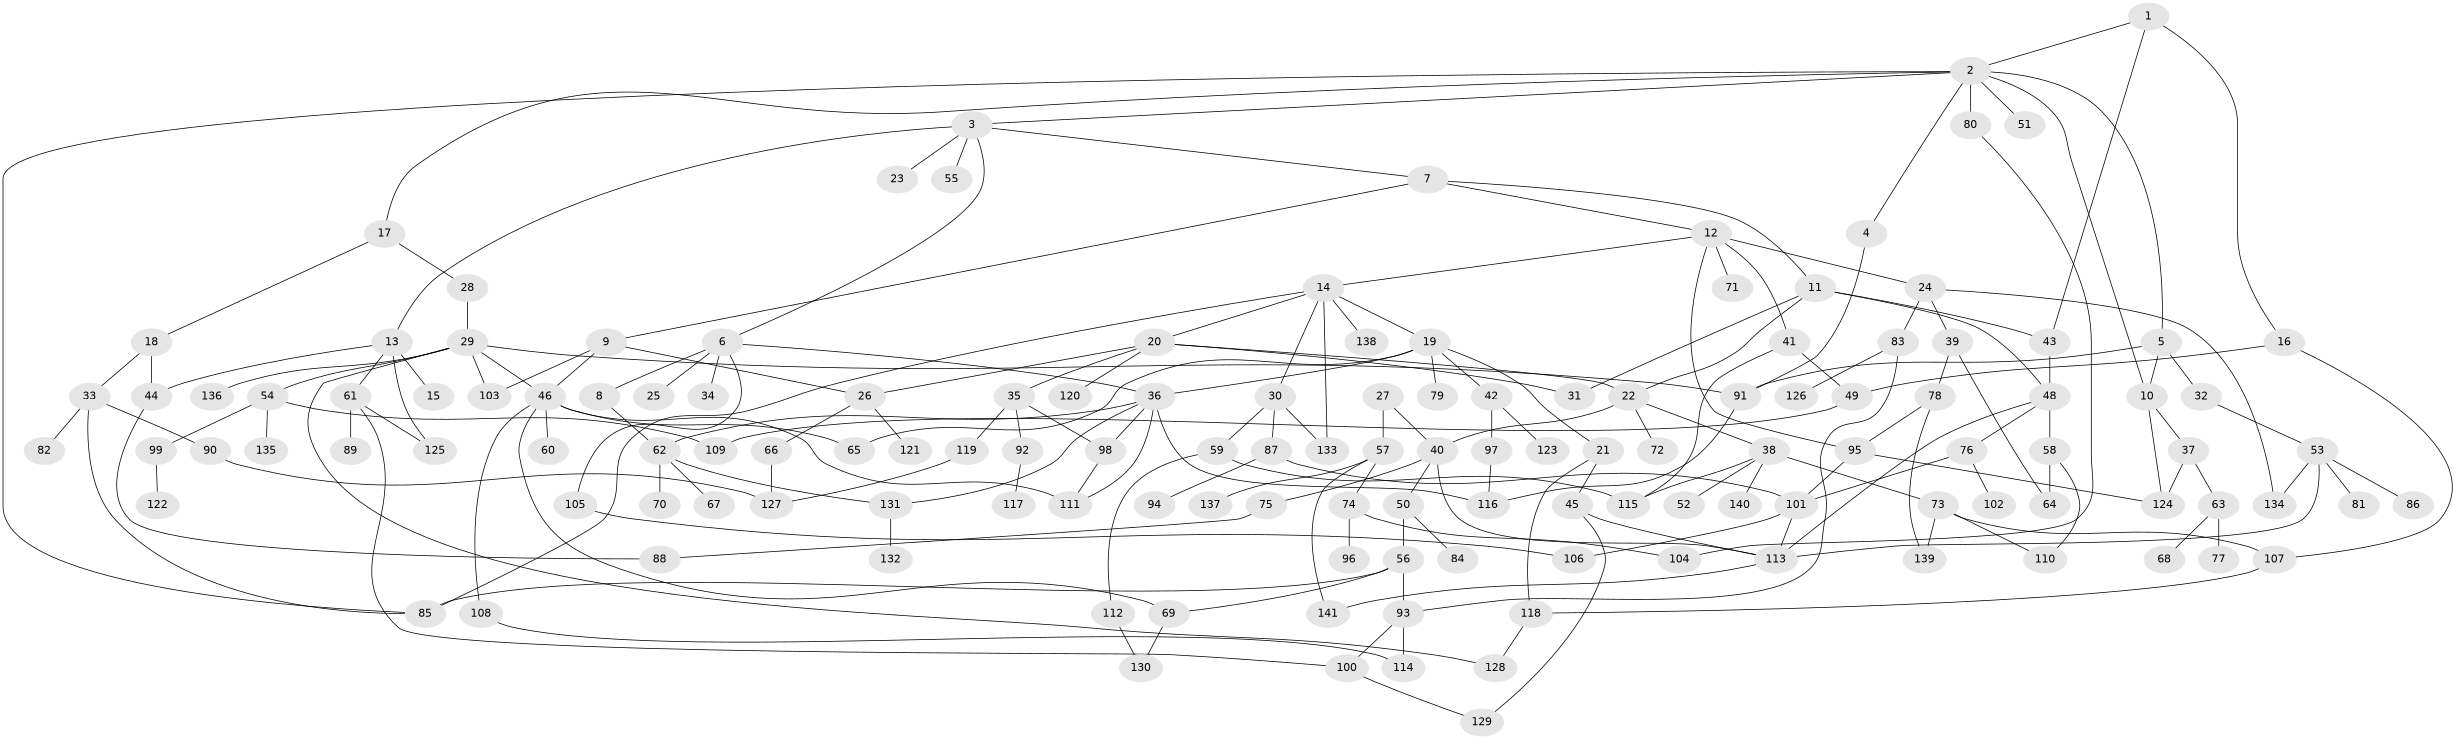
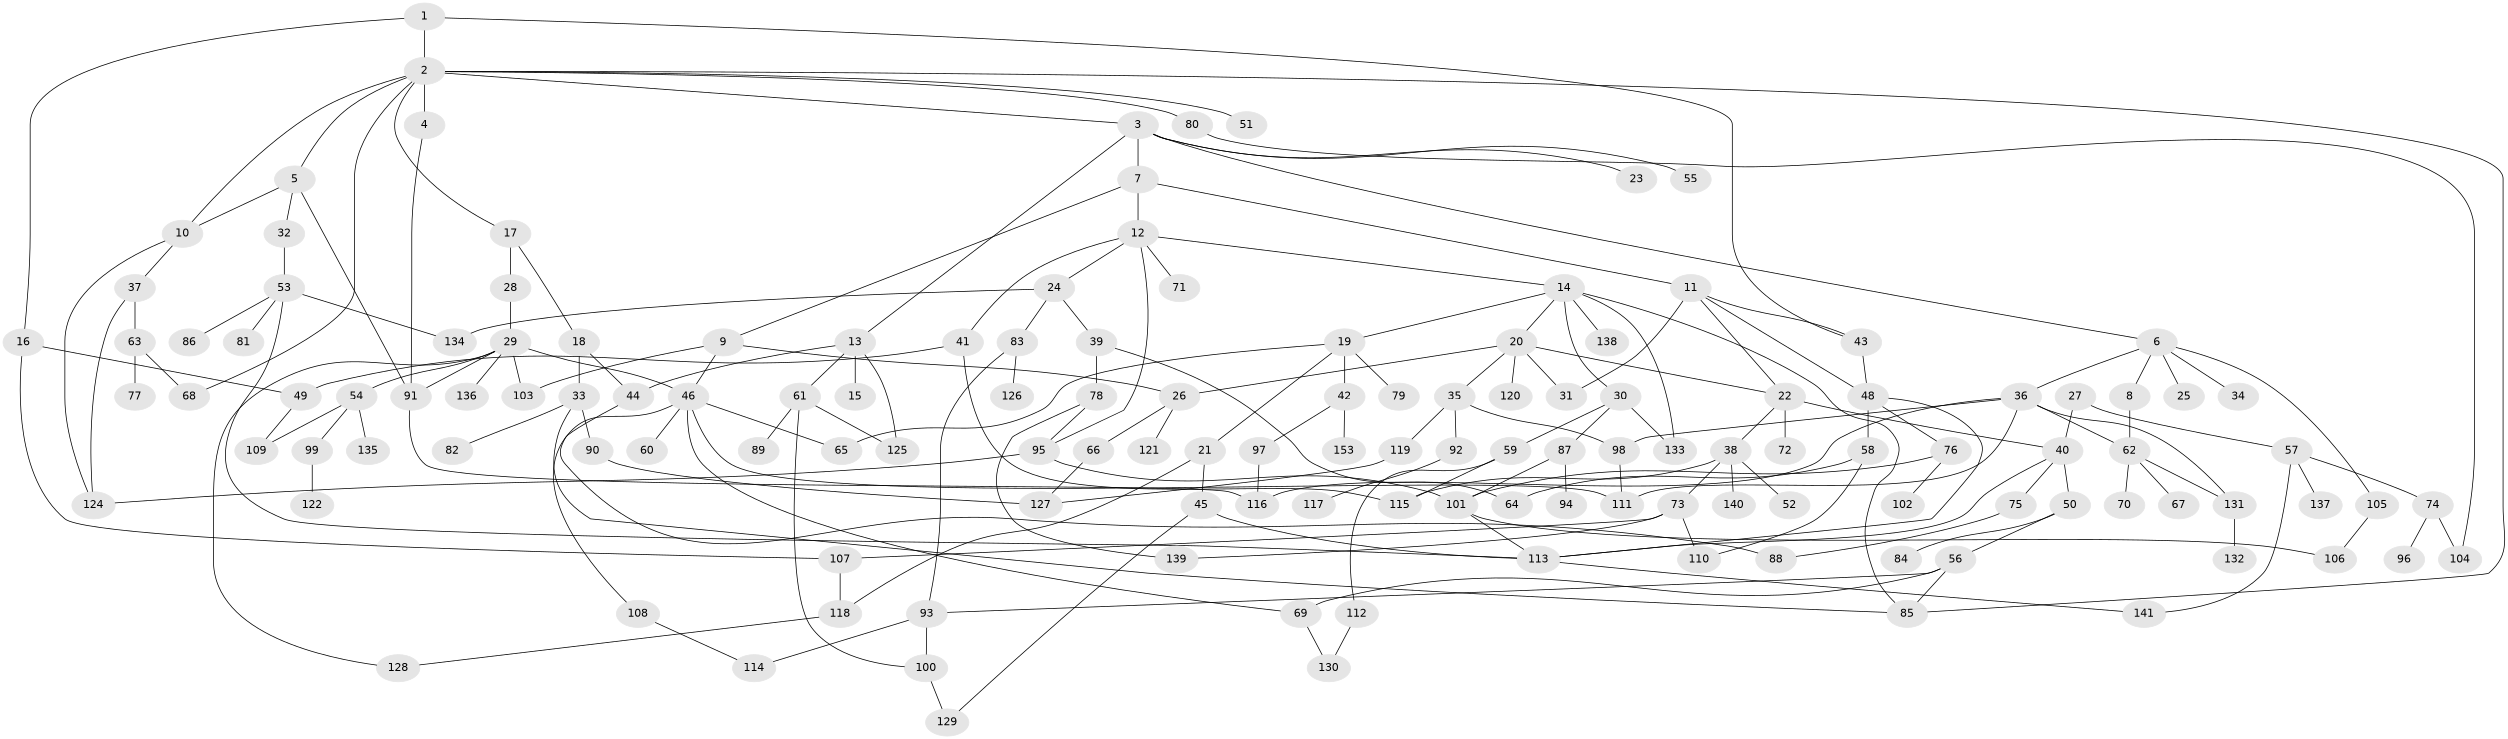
edge "2" -- "68": added
edge "19" -- "36": removed
node "123": label "123" -> "153"
